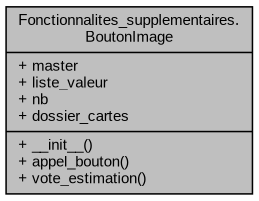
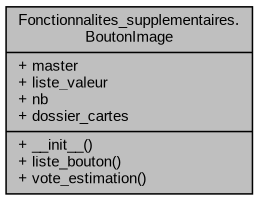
node "Fonctionnalites_supplementaires.": text "+ appel_bouton()" -> "+ liste_bouton()"
